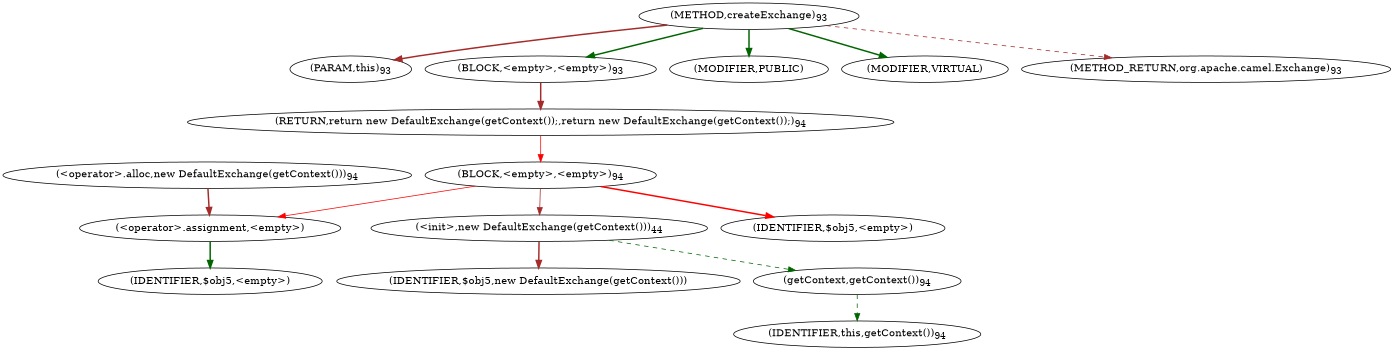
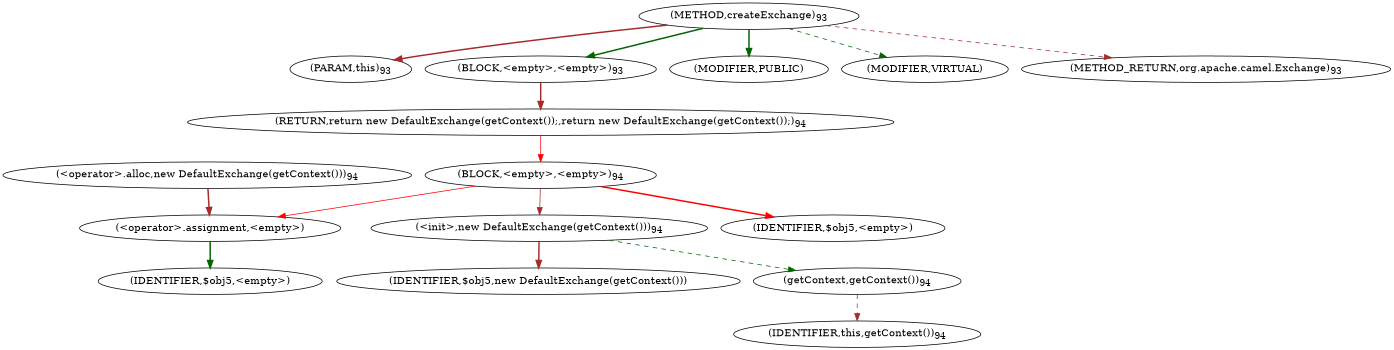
edge "(METHOD,createExchange)" -> "(MODIFIER,VIRTUAL)": style bold -> dashed
node "(<init>,new DefaultExchange(getContext()))": text "44" -> "94"
edge "(getContext,getContext())" -> "(IDENTIFIER,this,getContext())": color darkgreen -> brown
